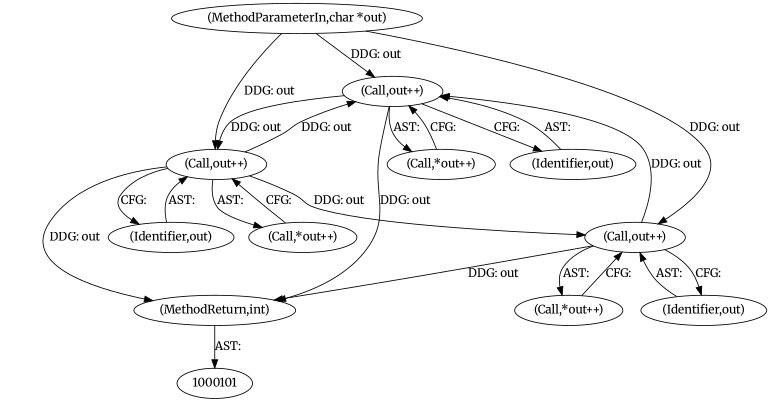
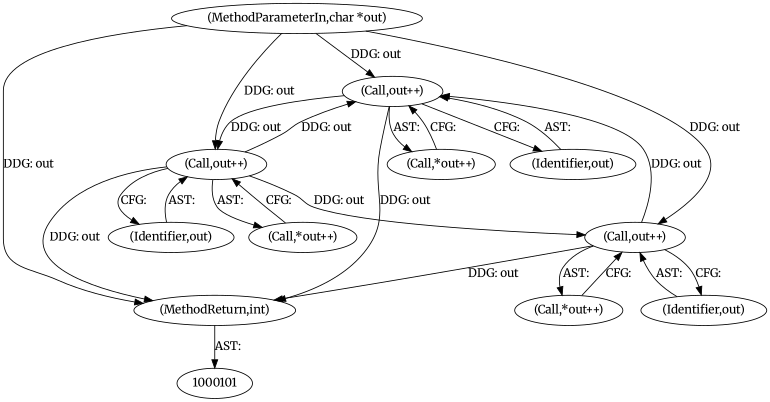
edge "(MethodParameterIn,char *out)" -> "(MethodReturn,int)": added, label "DDG: out"
